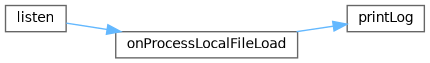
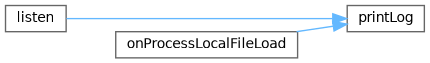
edge "listen" -> "onProcessLocalFileLoad": now "listen" -> "printLog"
